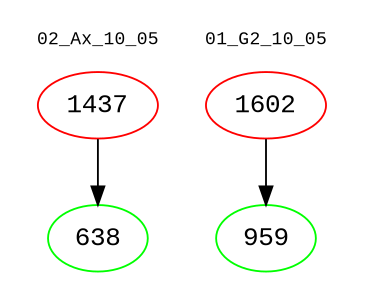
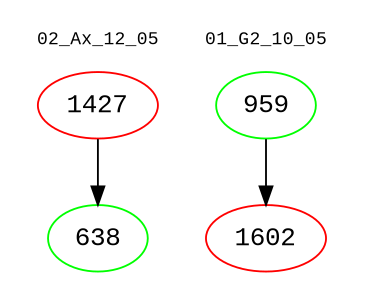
cluster "02_Ax_10_05": label "02_Ax_10_05" -> "02_Ax_12_05"
node "1437": label "1437" -> "1427"
edge "1602" -> "959": reversed
